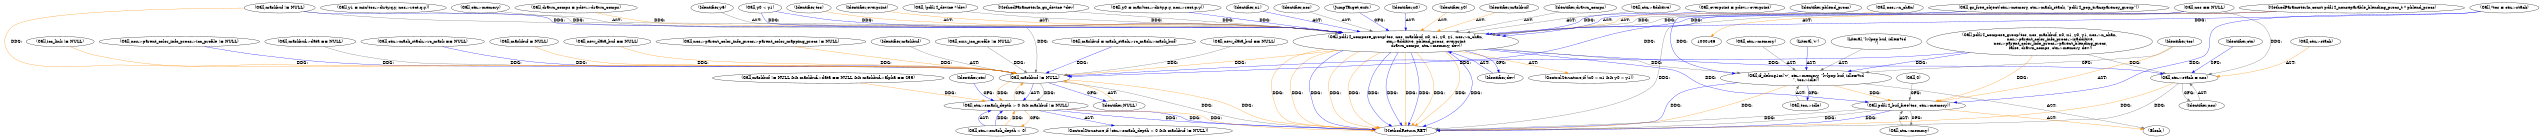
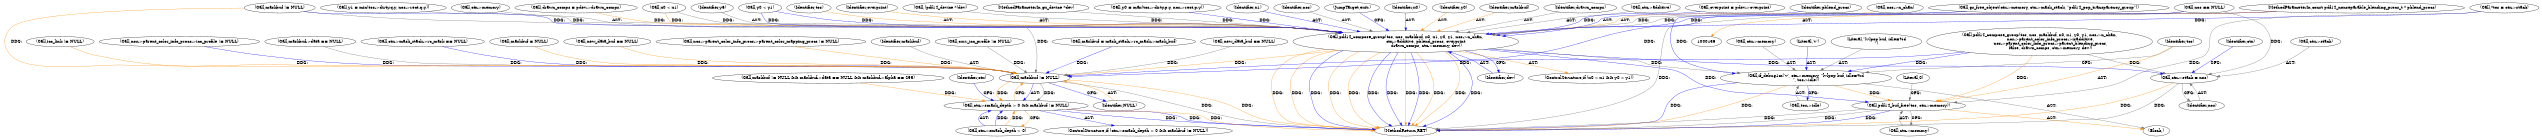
node "(Call,x0 < x1)": added
edge "(Call,*tos = ctx->stack)" -> "(Call,pdf14_buf_free(tos, ctx->memory))": color blue -> gray40
edge "(Call,ctx->stack)" -> "(Call,ctx->stack = nos)": color darkorange -> gray40
node "(Call,0)": label "(Call,0)" -> "(Literal,0)"
